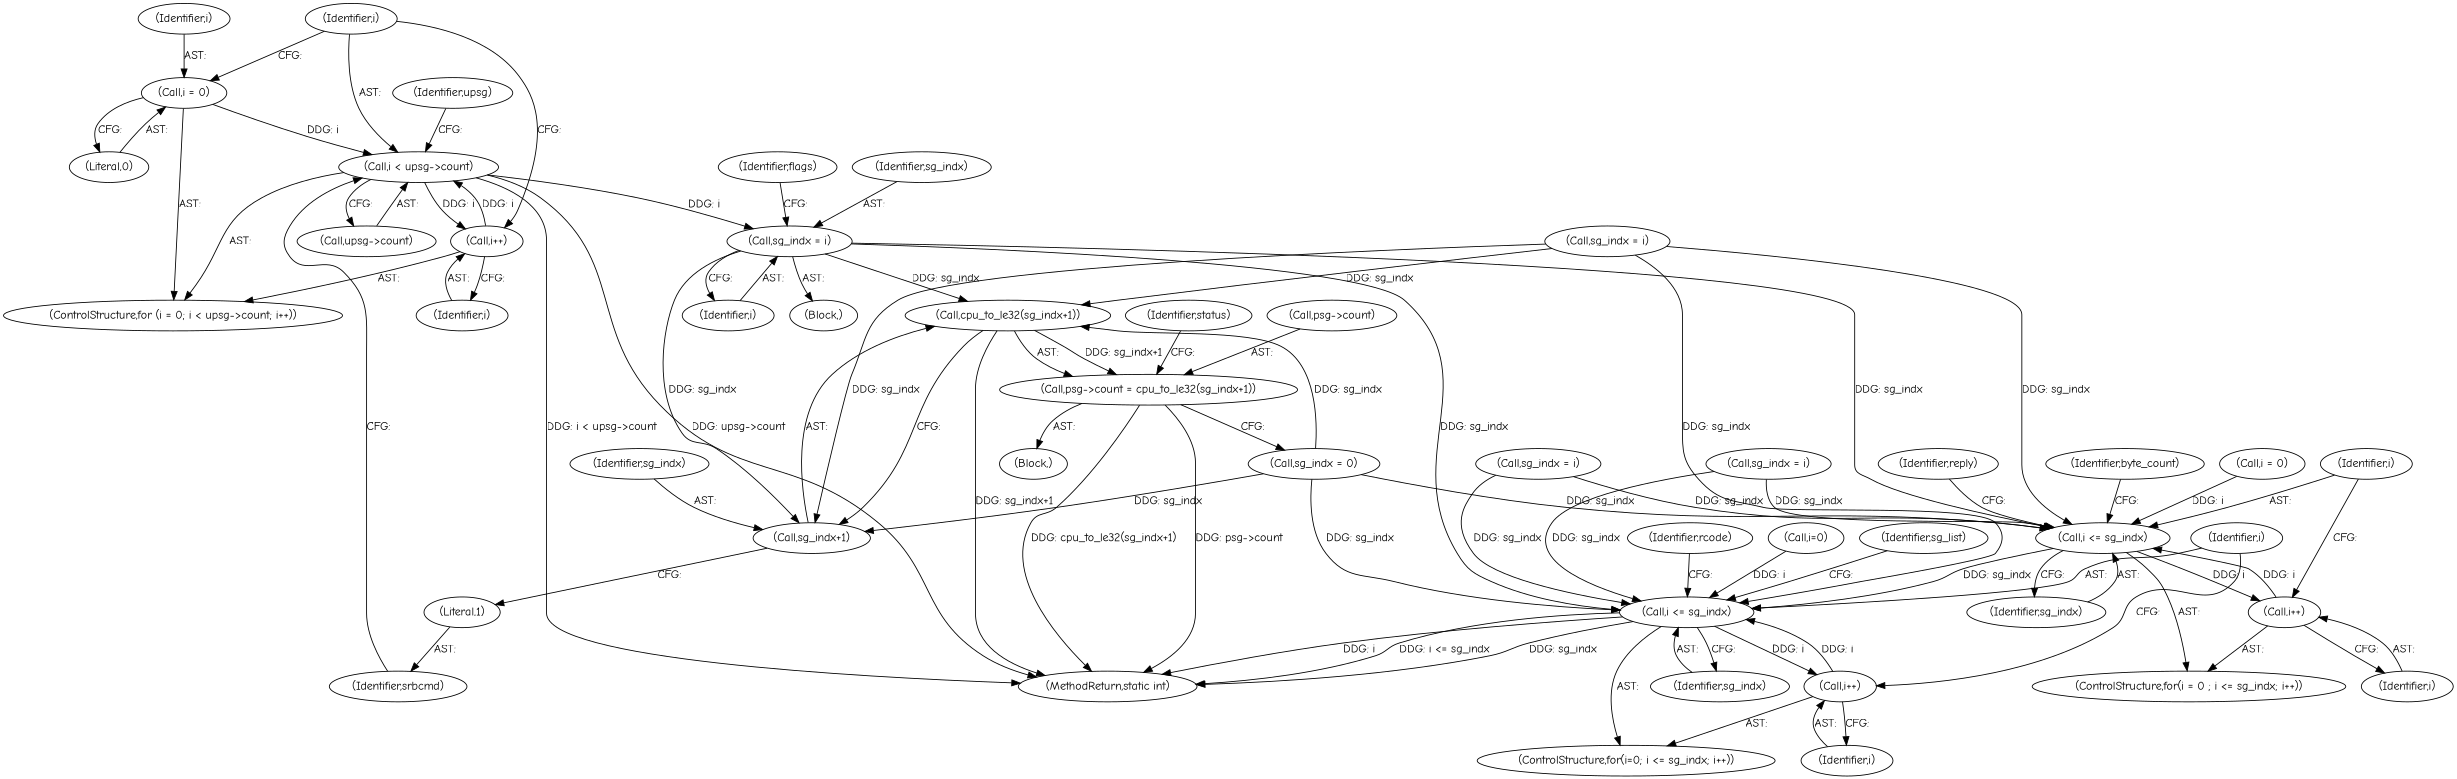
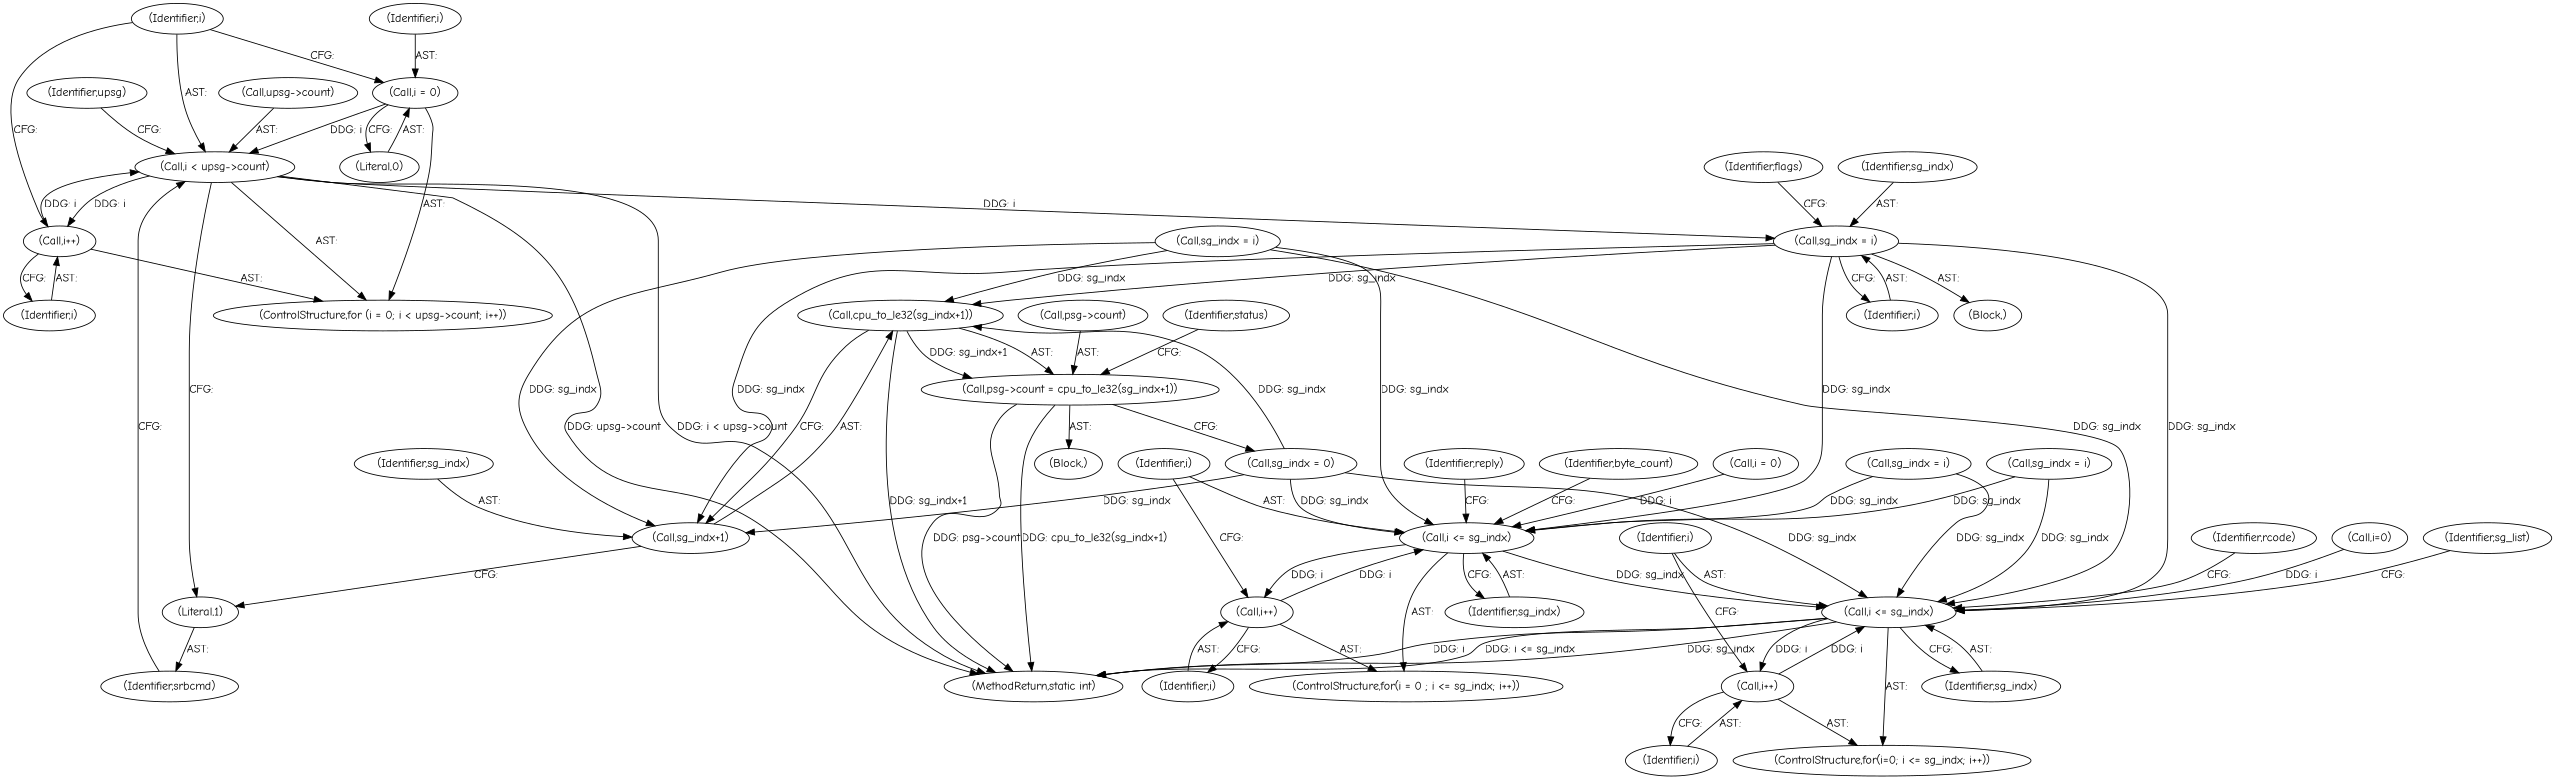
edge "(Call,i < upsg->count)" -> "(Call,upsg->count)": now "(Call,i < upsg->count)" -> "(Literal,1)"
